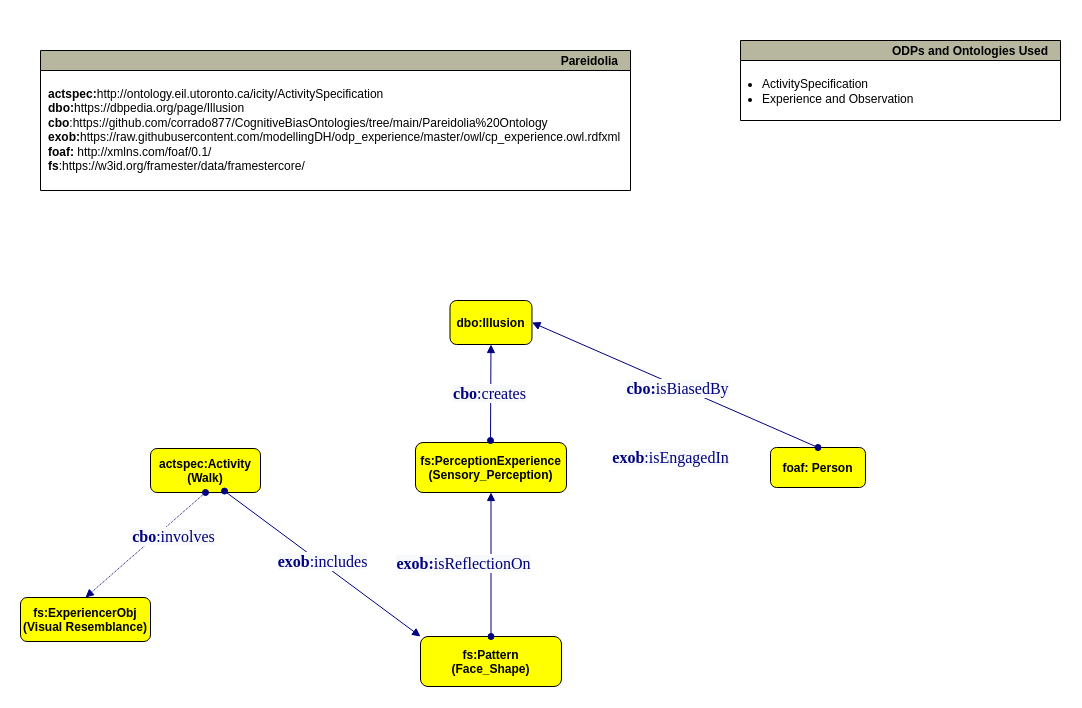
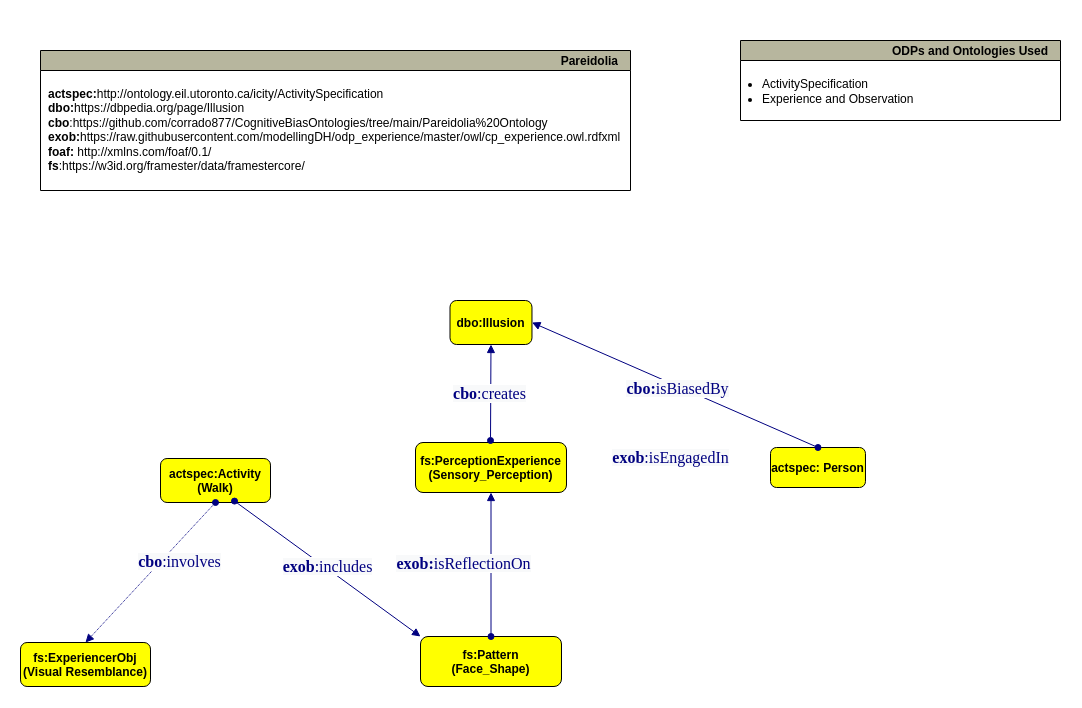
node "foaf: Person": label "foaf: Person" -> "actspec: Person"
node "actspec:Activity (Walk)": moved (206, 471) -> (216, 481)
node "fs:ExperiencerObj (Visual Resemblance)": moved (86, 620) -> (86, 665)
